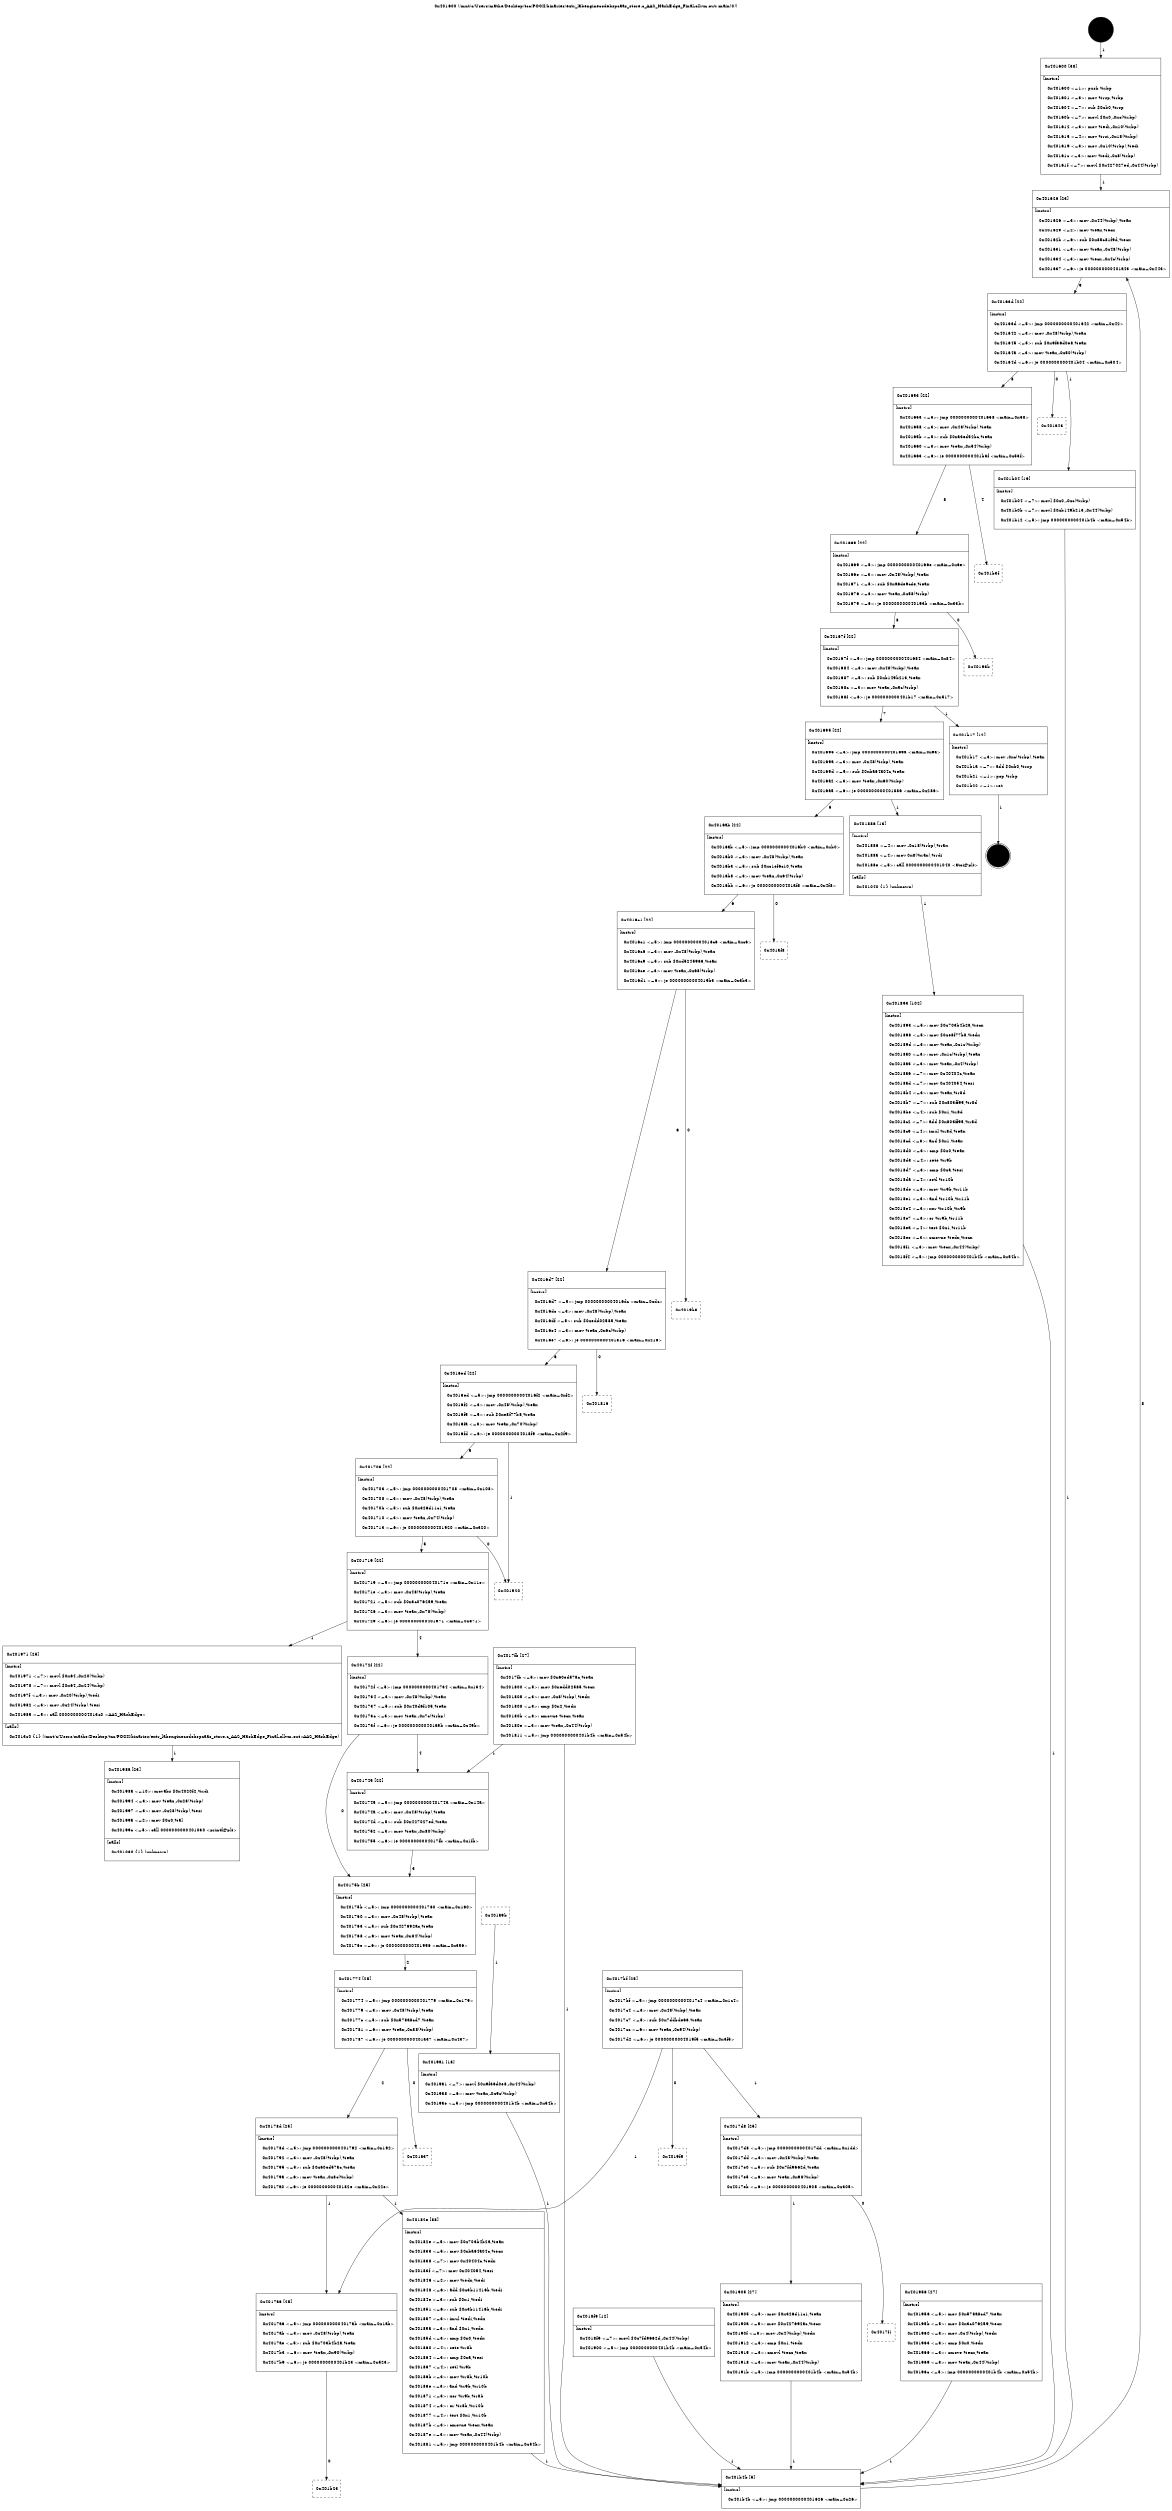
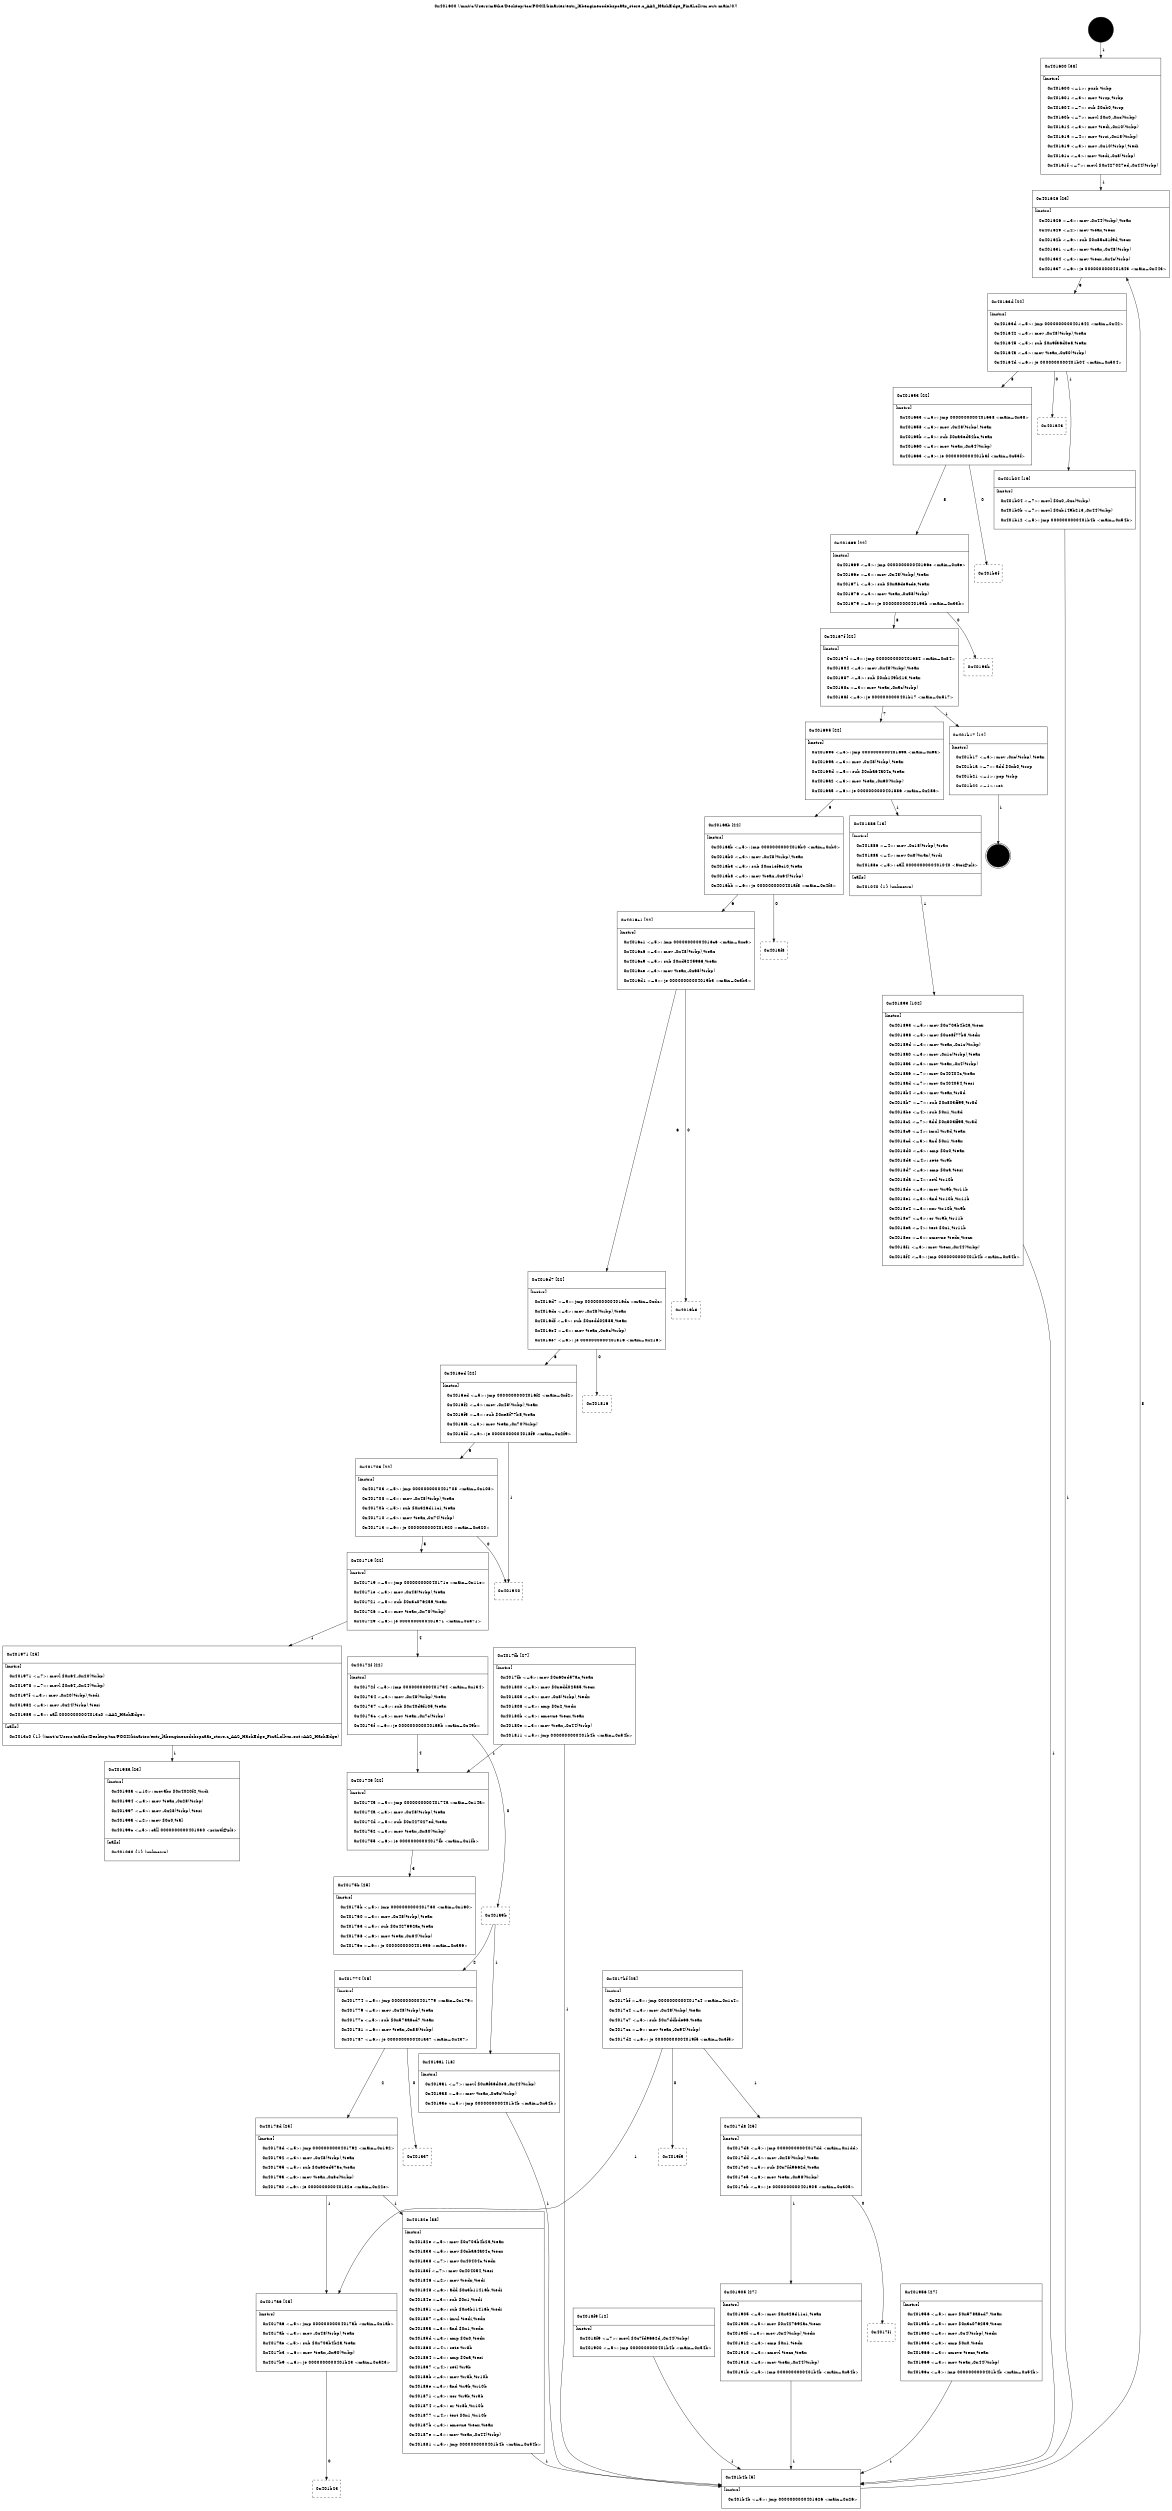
edge "0x401653 [22]" -> "0x401b3f": label " 4" -> " 0"
edge "0x40172f [22]" -> "0x40175b [25]": now "0x40172f [22]" -> "0x401a9b"
edge "0x40175b [25]" -> "0x401774 [25]": now "0x401a9b" -> "0x401774 [25]"
